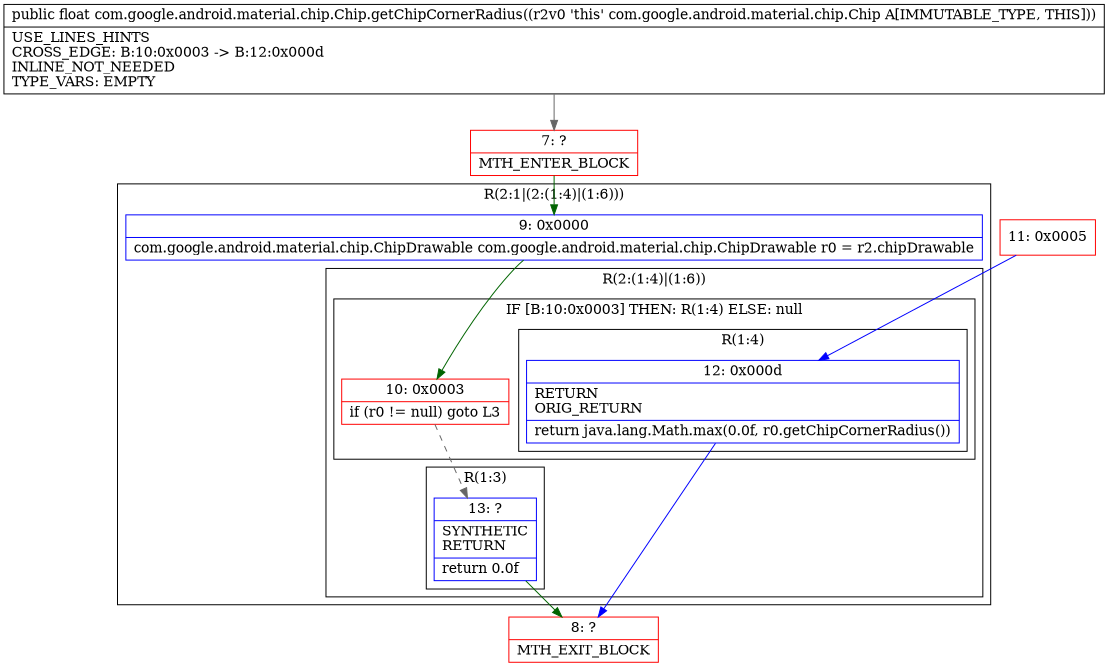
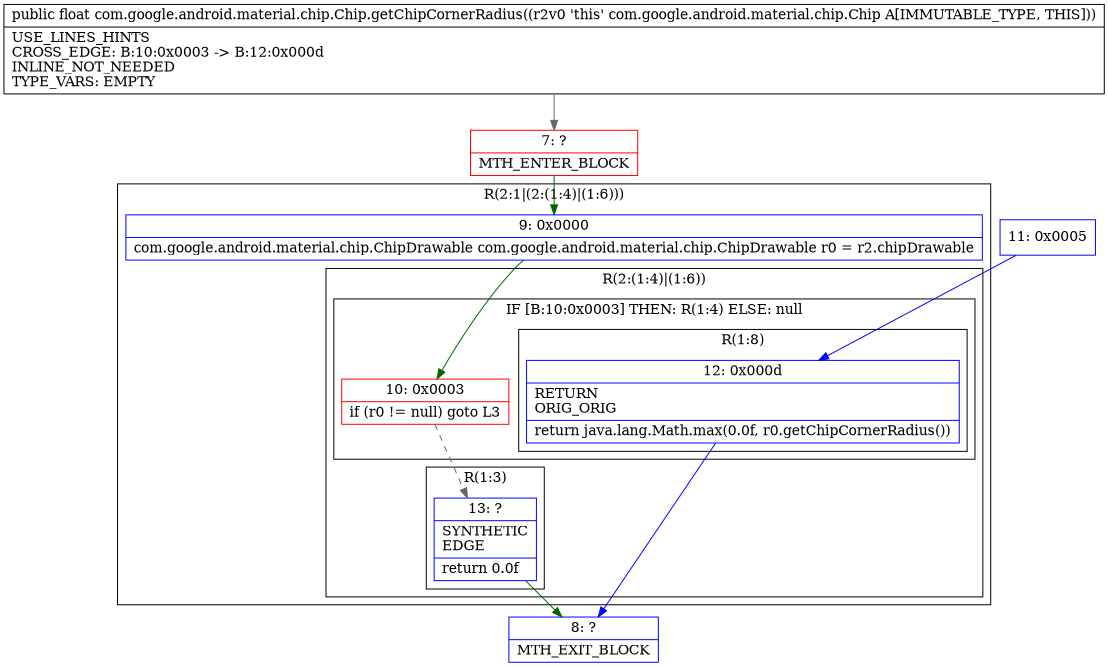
node "11: 0x0005": color red -> blue
cluster "R(1:4)": label "R(1:4)" -> "R(1:8)"
node "12: 0x000d": text "ORIG_RETURN" -> "ORIG_ORIG"
node "13: ?": text "RETURN" -> "EDGE"
node "8: ?": color red -> blue
